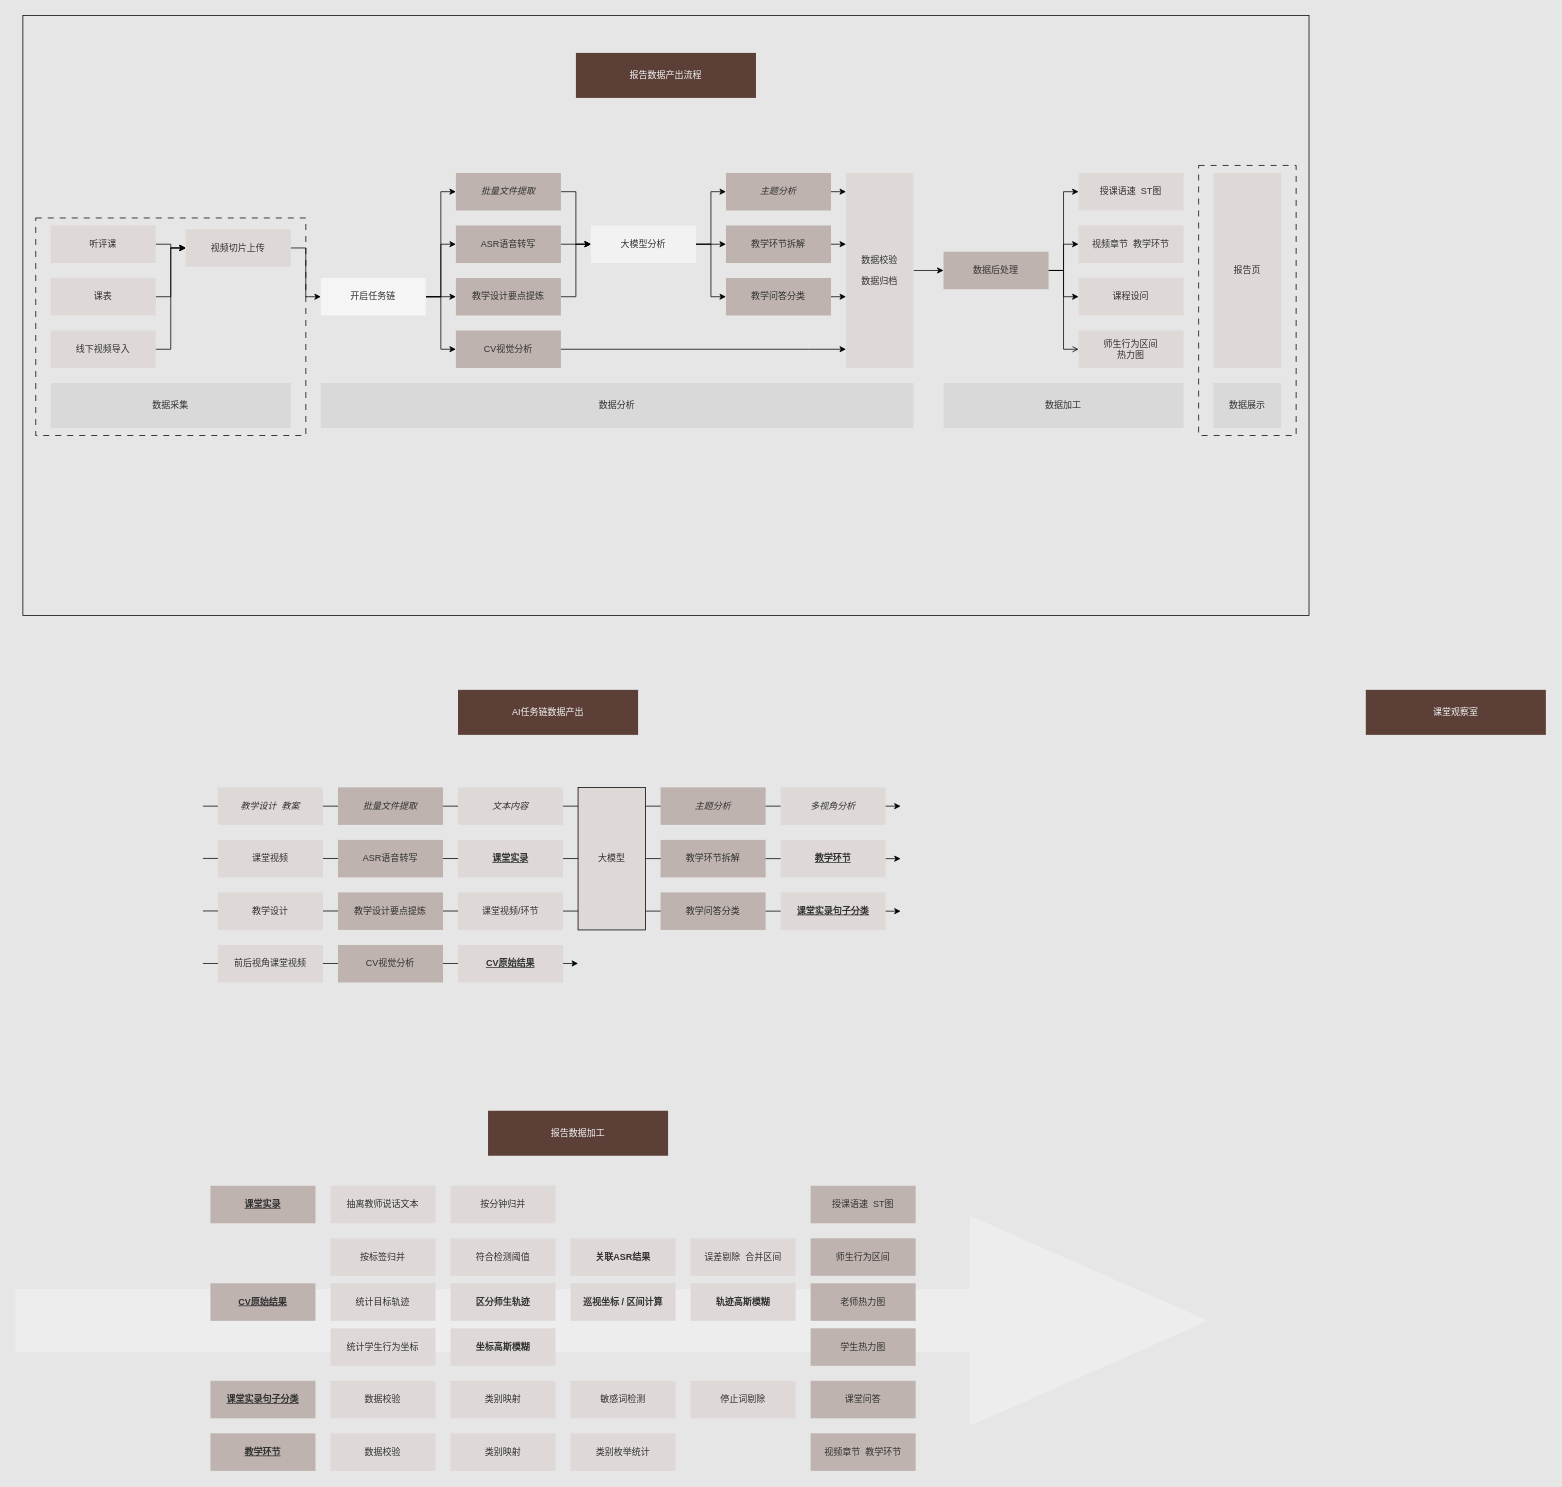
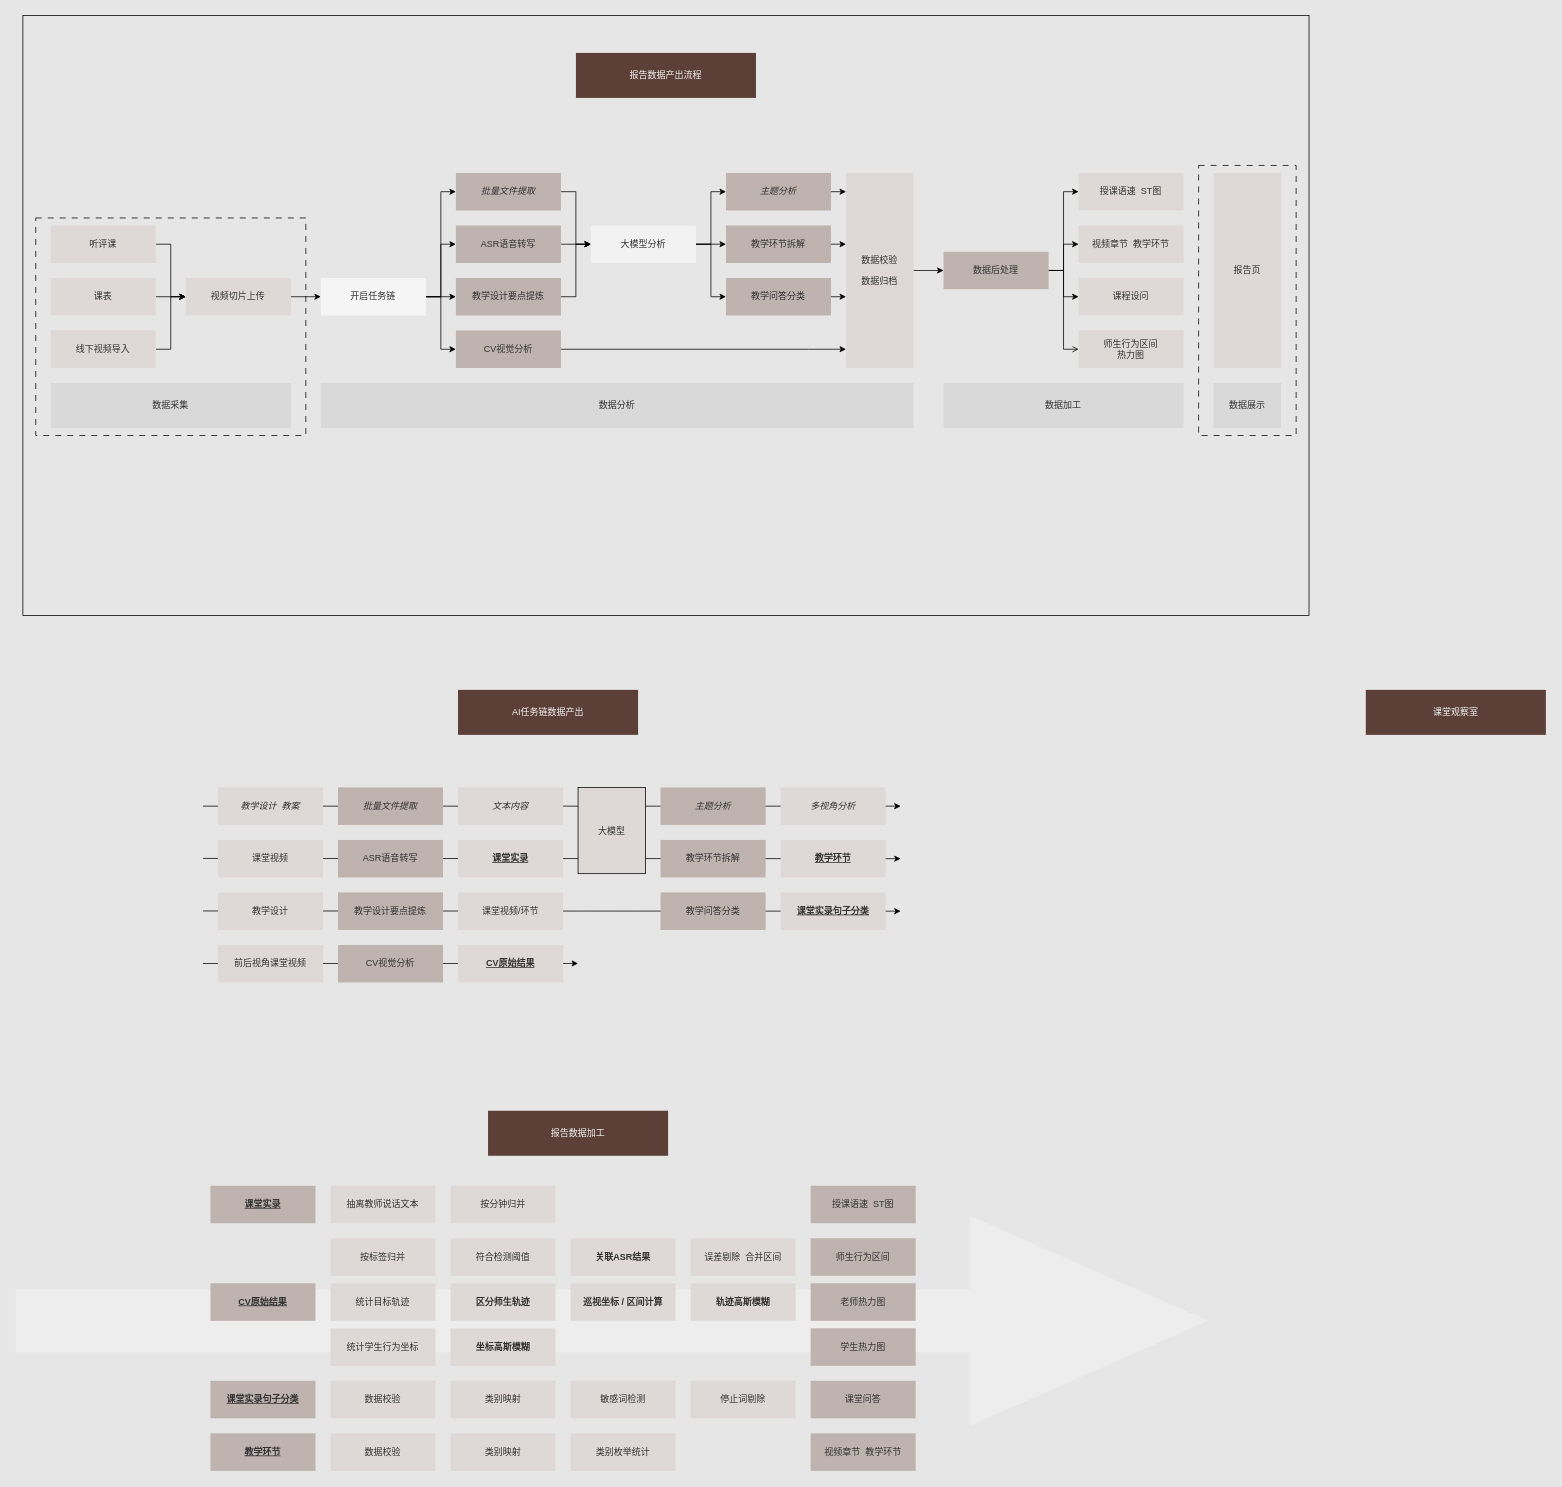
node "视频切片上传": moved (238, 248) -> (238, 297)
node "大模型": size 68x143 -> 68x86
